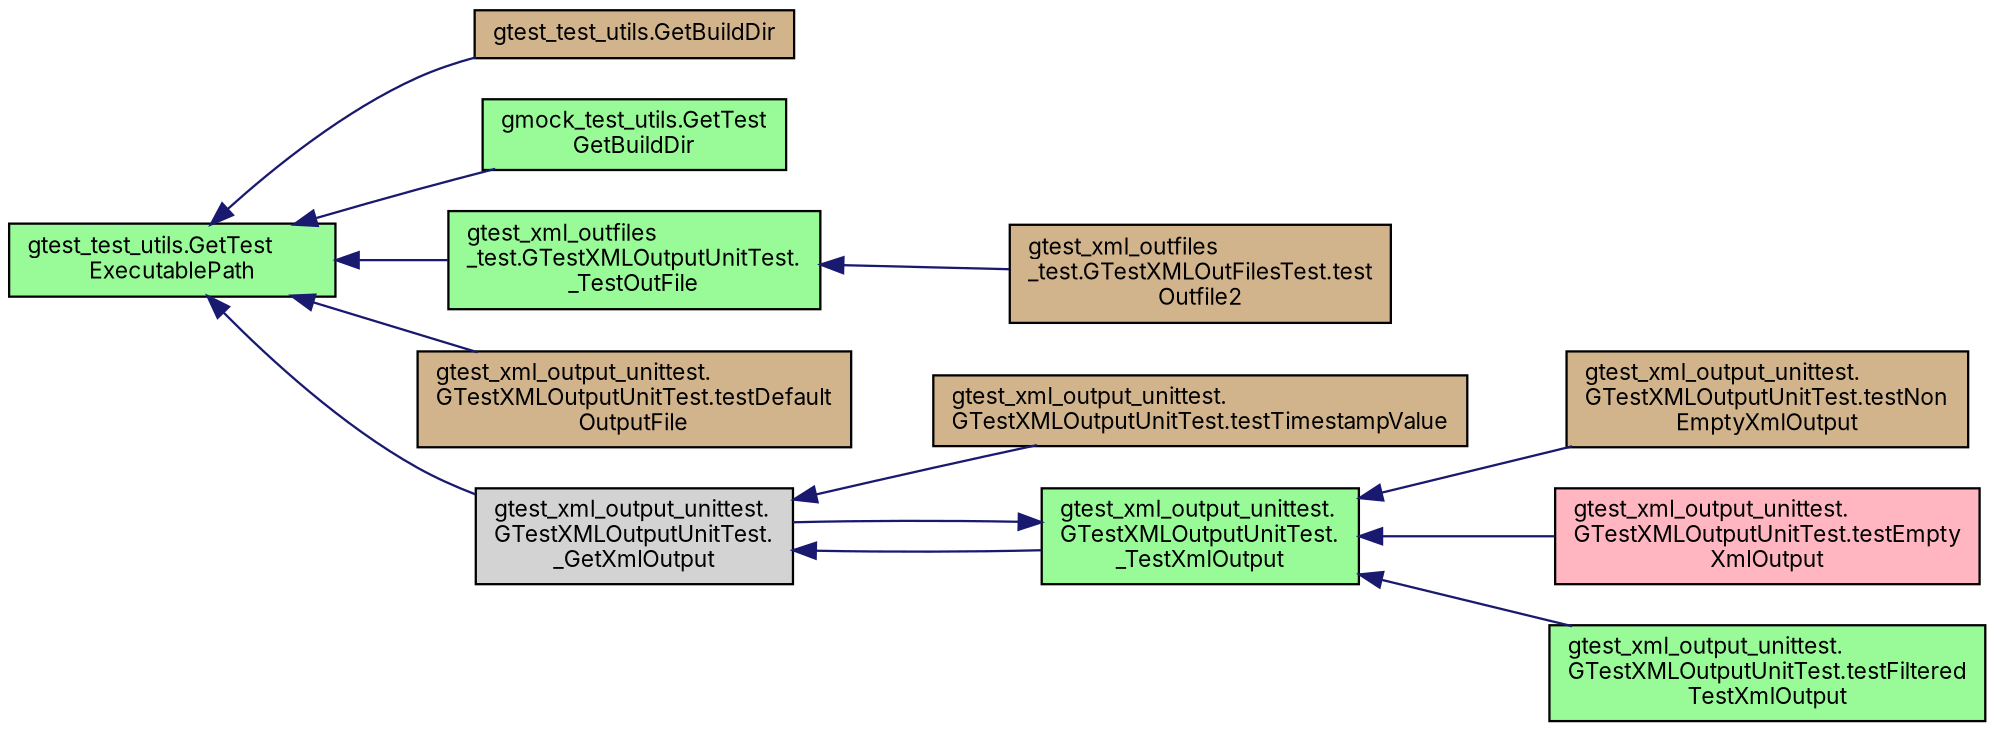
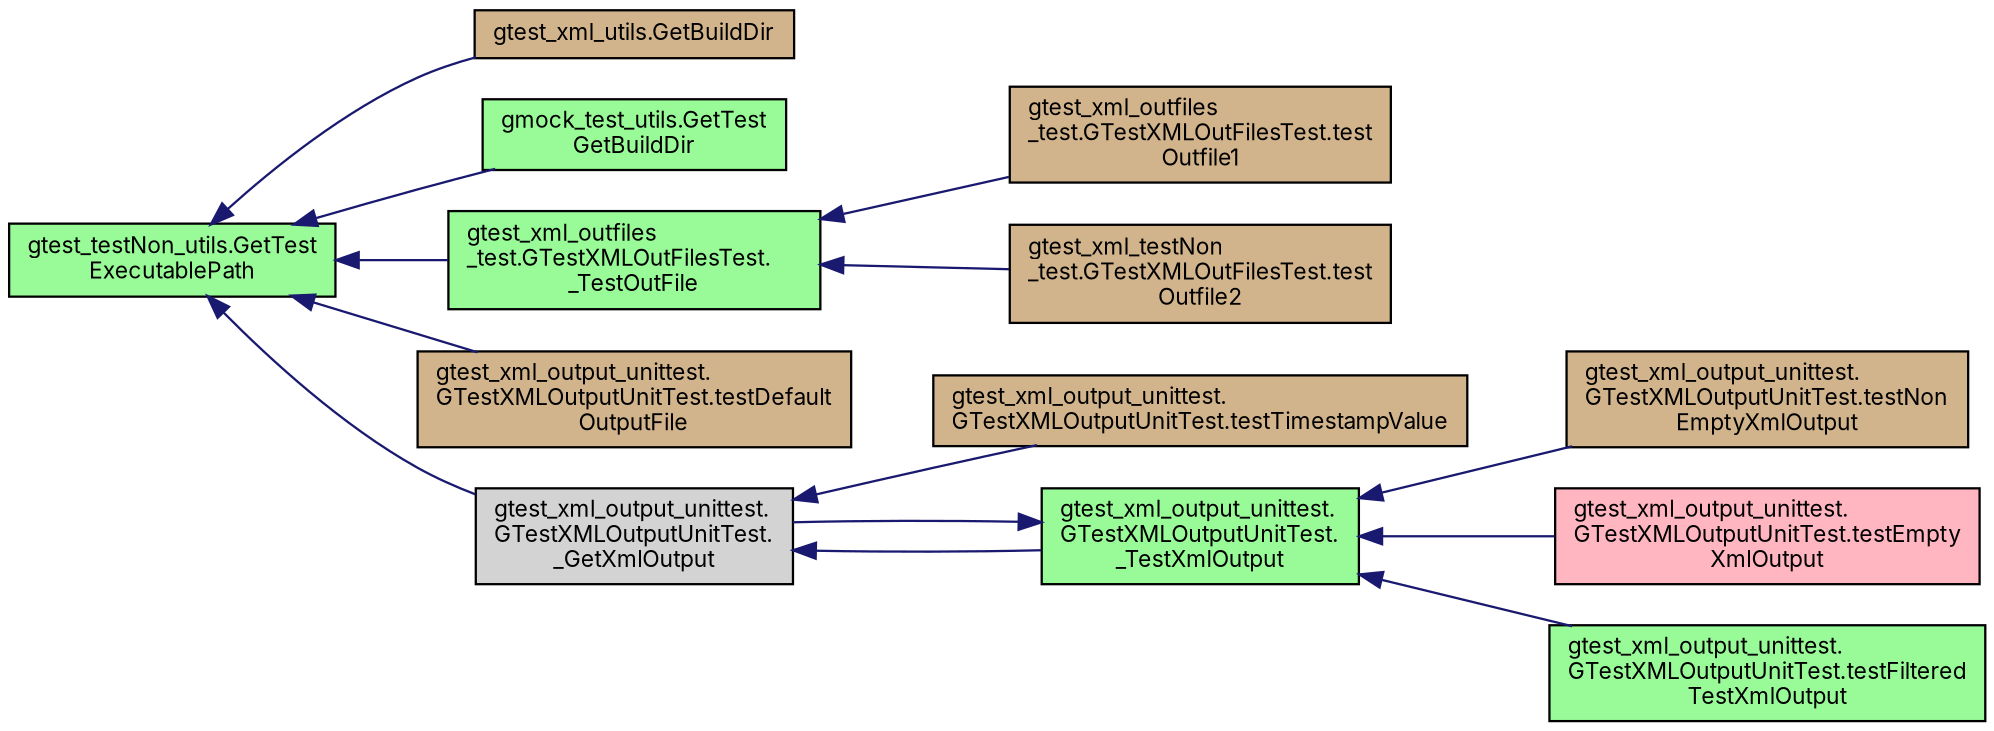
node "gtest_test_utils.GetBuildDir": label "gtest_test_utils.GetBuildDir" -> "gtest_xml_utils.GetBuildDir"
node "gtest_xml_outfiles _test.GTestXMLOutFilesTest.test Outfile1": added
node "gtest_test_utils.GetTest ExecutablePath": label "gtest_test_utils.GetTest ExecutablePath" -> "gtest_testNon_utils.GetTest ExecutablePath"
node "gtest_xml_outfiles _test.GTestXMLOutputUnitTest. _TestOutFile": label "gtest_xml_outfiles _test.GTestXMLOutputUnitTest. _TestOutFile" -> "gtest_xml_outfiles _test.GTestXMLOutFilesTest. _TestOutFile"
node "gtest_xml_outfiles _test.GTestXMLOutFilesTest.test Outfile2": label "gtest_xml_outfiles _test.GTestXMLOutFilesTest.test Outfile2" -> "gtest_xml_testNon _test.GTestXMLOutFilesTest.test Outfile2"
